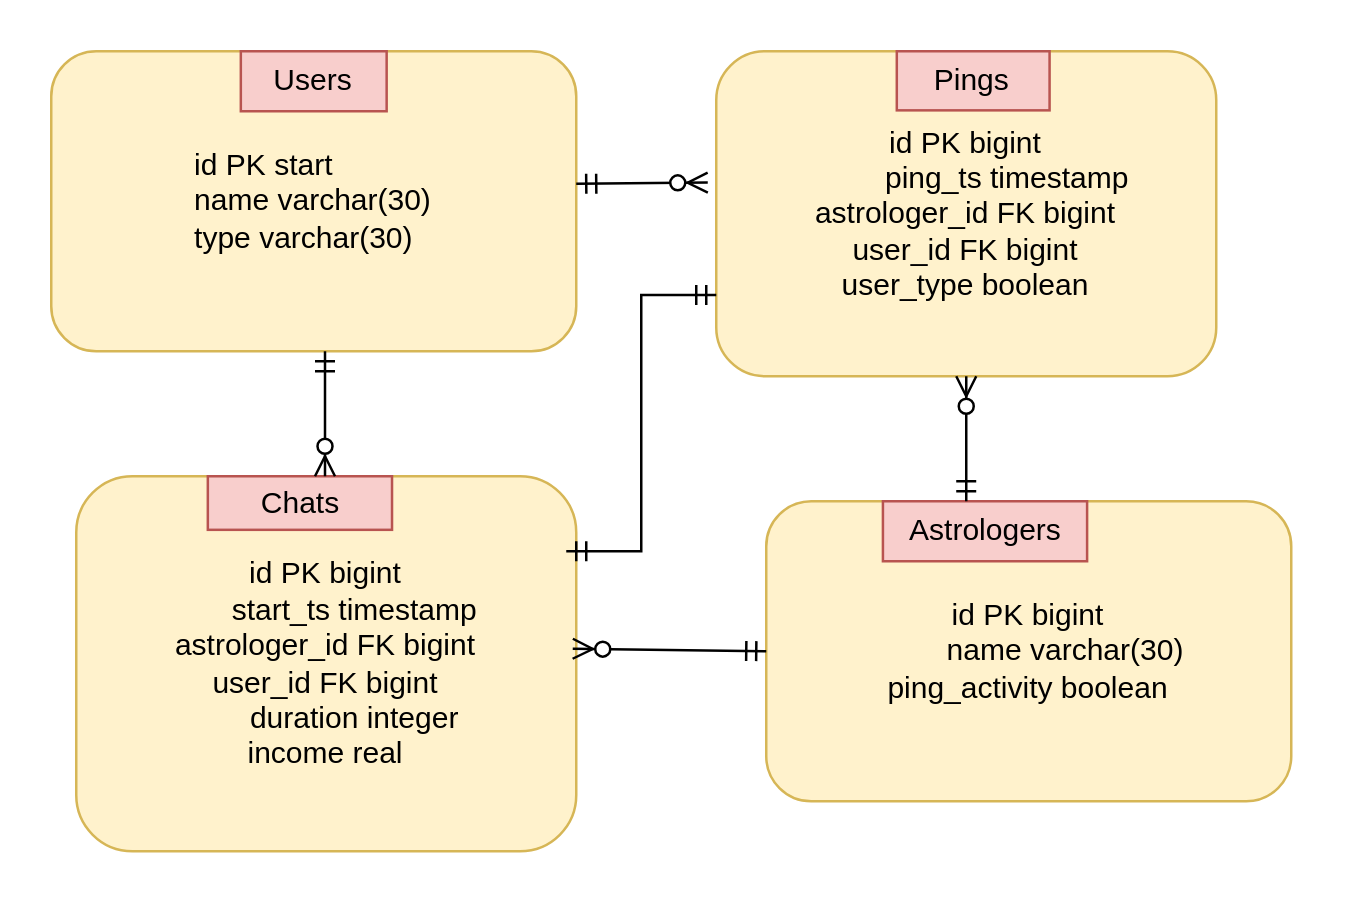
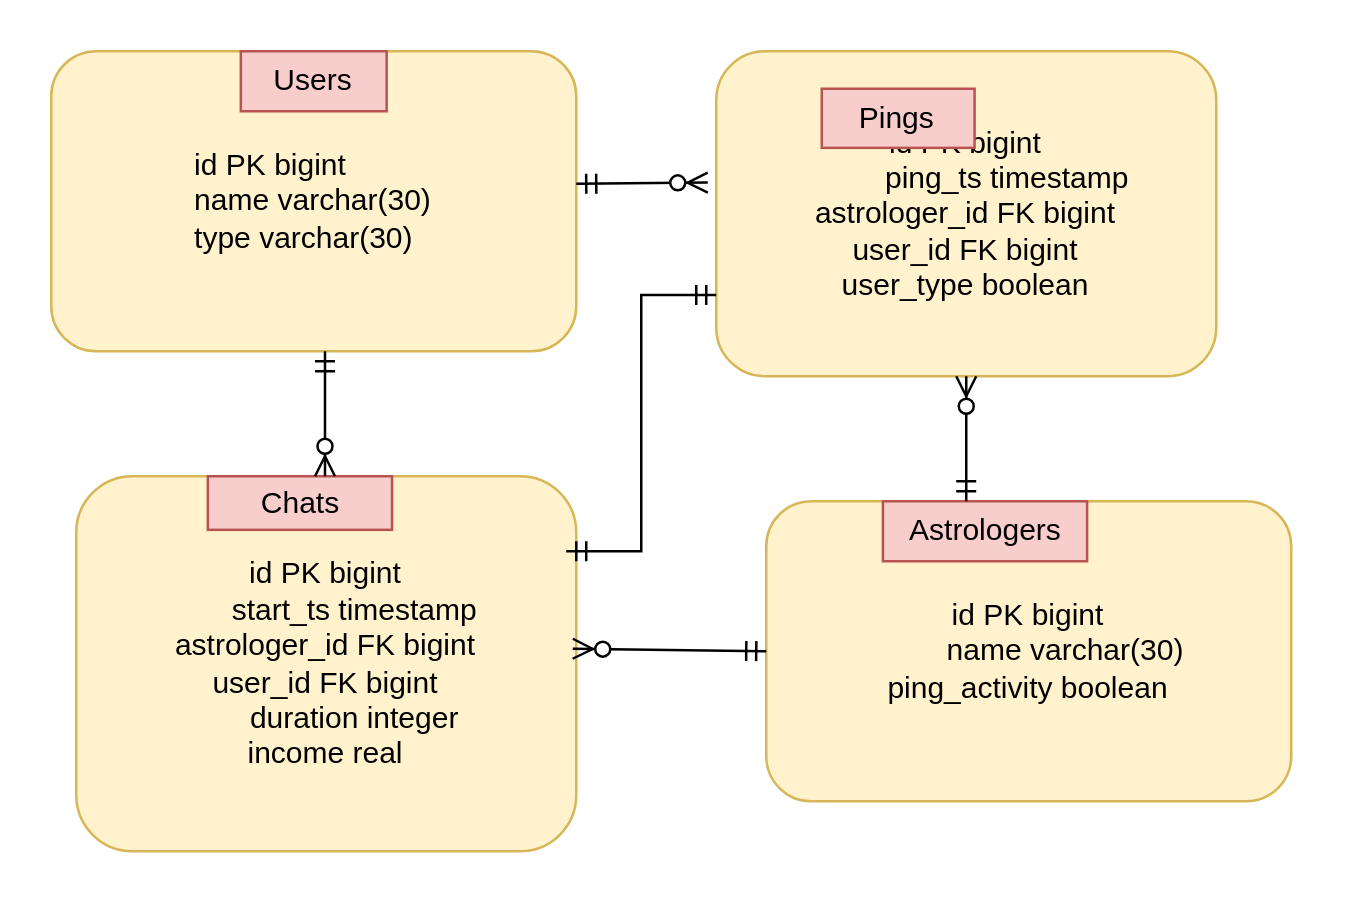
node "Pings": moved (973, 81) -> (898, 118)
node "id PK start name varchar(30) type varchar(30)": label "id PK start name varchar(30) type varchar(30)" -> "id PK bigint name varchar(30) type varchar(30)"
